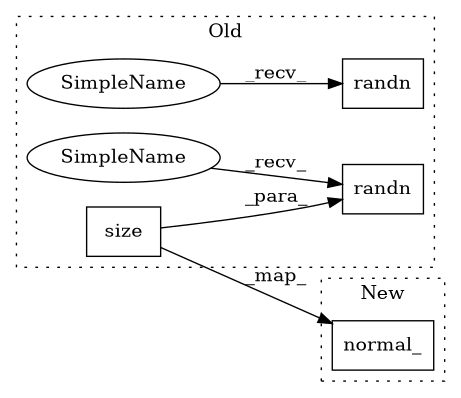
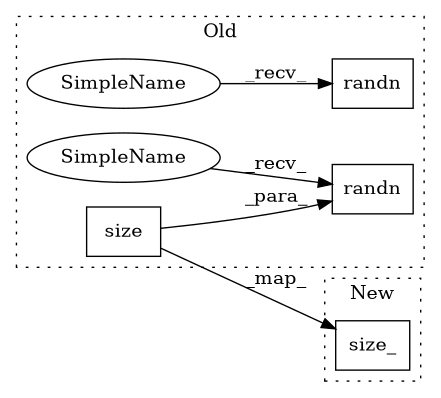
node "normal_": label "normal_" -> "size_"
